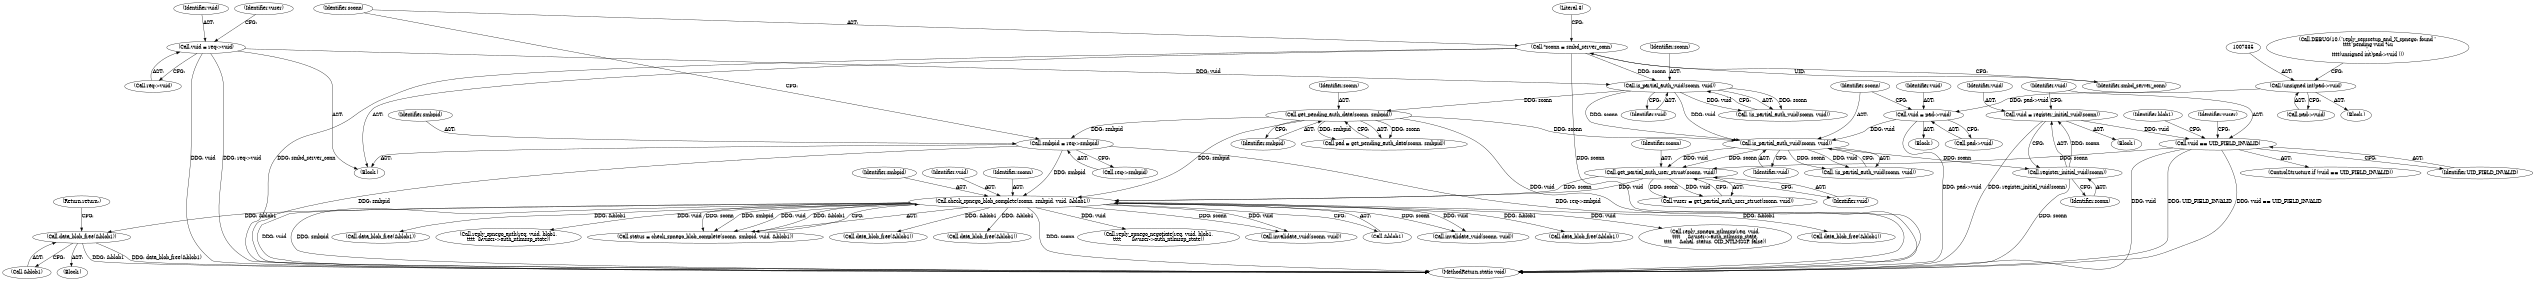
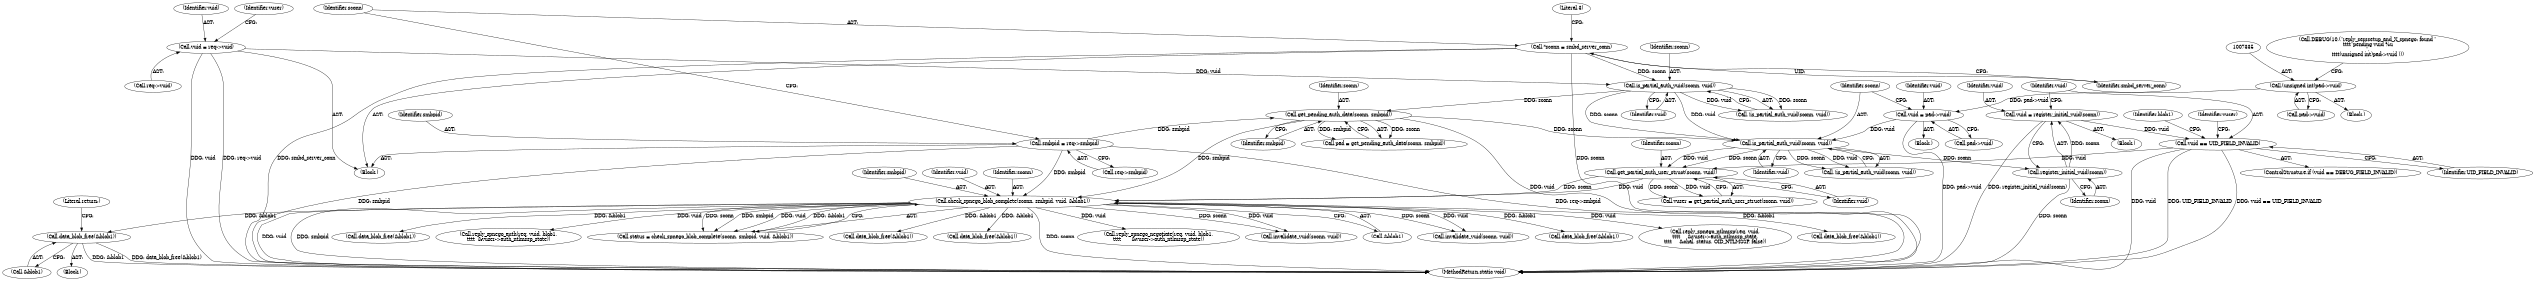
edge "(Call,vuid = req->vuid)" -> "(Call,req->vuid)": removed, label "CFG:"
edge "(Call,get_pending_auth_data(sconn, smbpid))" -> "(Call,smbpid = req->smbpid)": reversed
edge "(Call,vuid == UID_FIELD_INVALID)" -> "(Call,get_partial_auth_user_struct(sconn, vuid))": label "DDG: sconn" -> "DDG: vuid"
node "(ControlStructure,if (vuid == UID_FIELD_INVALID))": label "(ControlStructure,if (vuid == UID_FIELD_INVALID))" -> "(ControlStructure,if (vuid == DEBUG_FIELD_INVALID))"
node "(Return,return;)": label "(Return,return;)" -> "(Literal,return;)"
